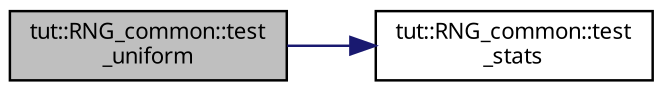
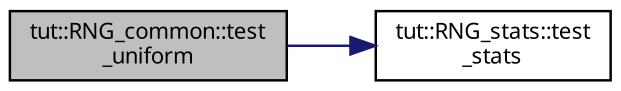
node "tut::RNG_common::test _stats": label "tut::RNG_common::test _stats" -> "tut::RNG_stats::test _stats"
